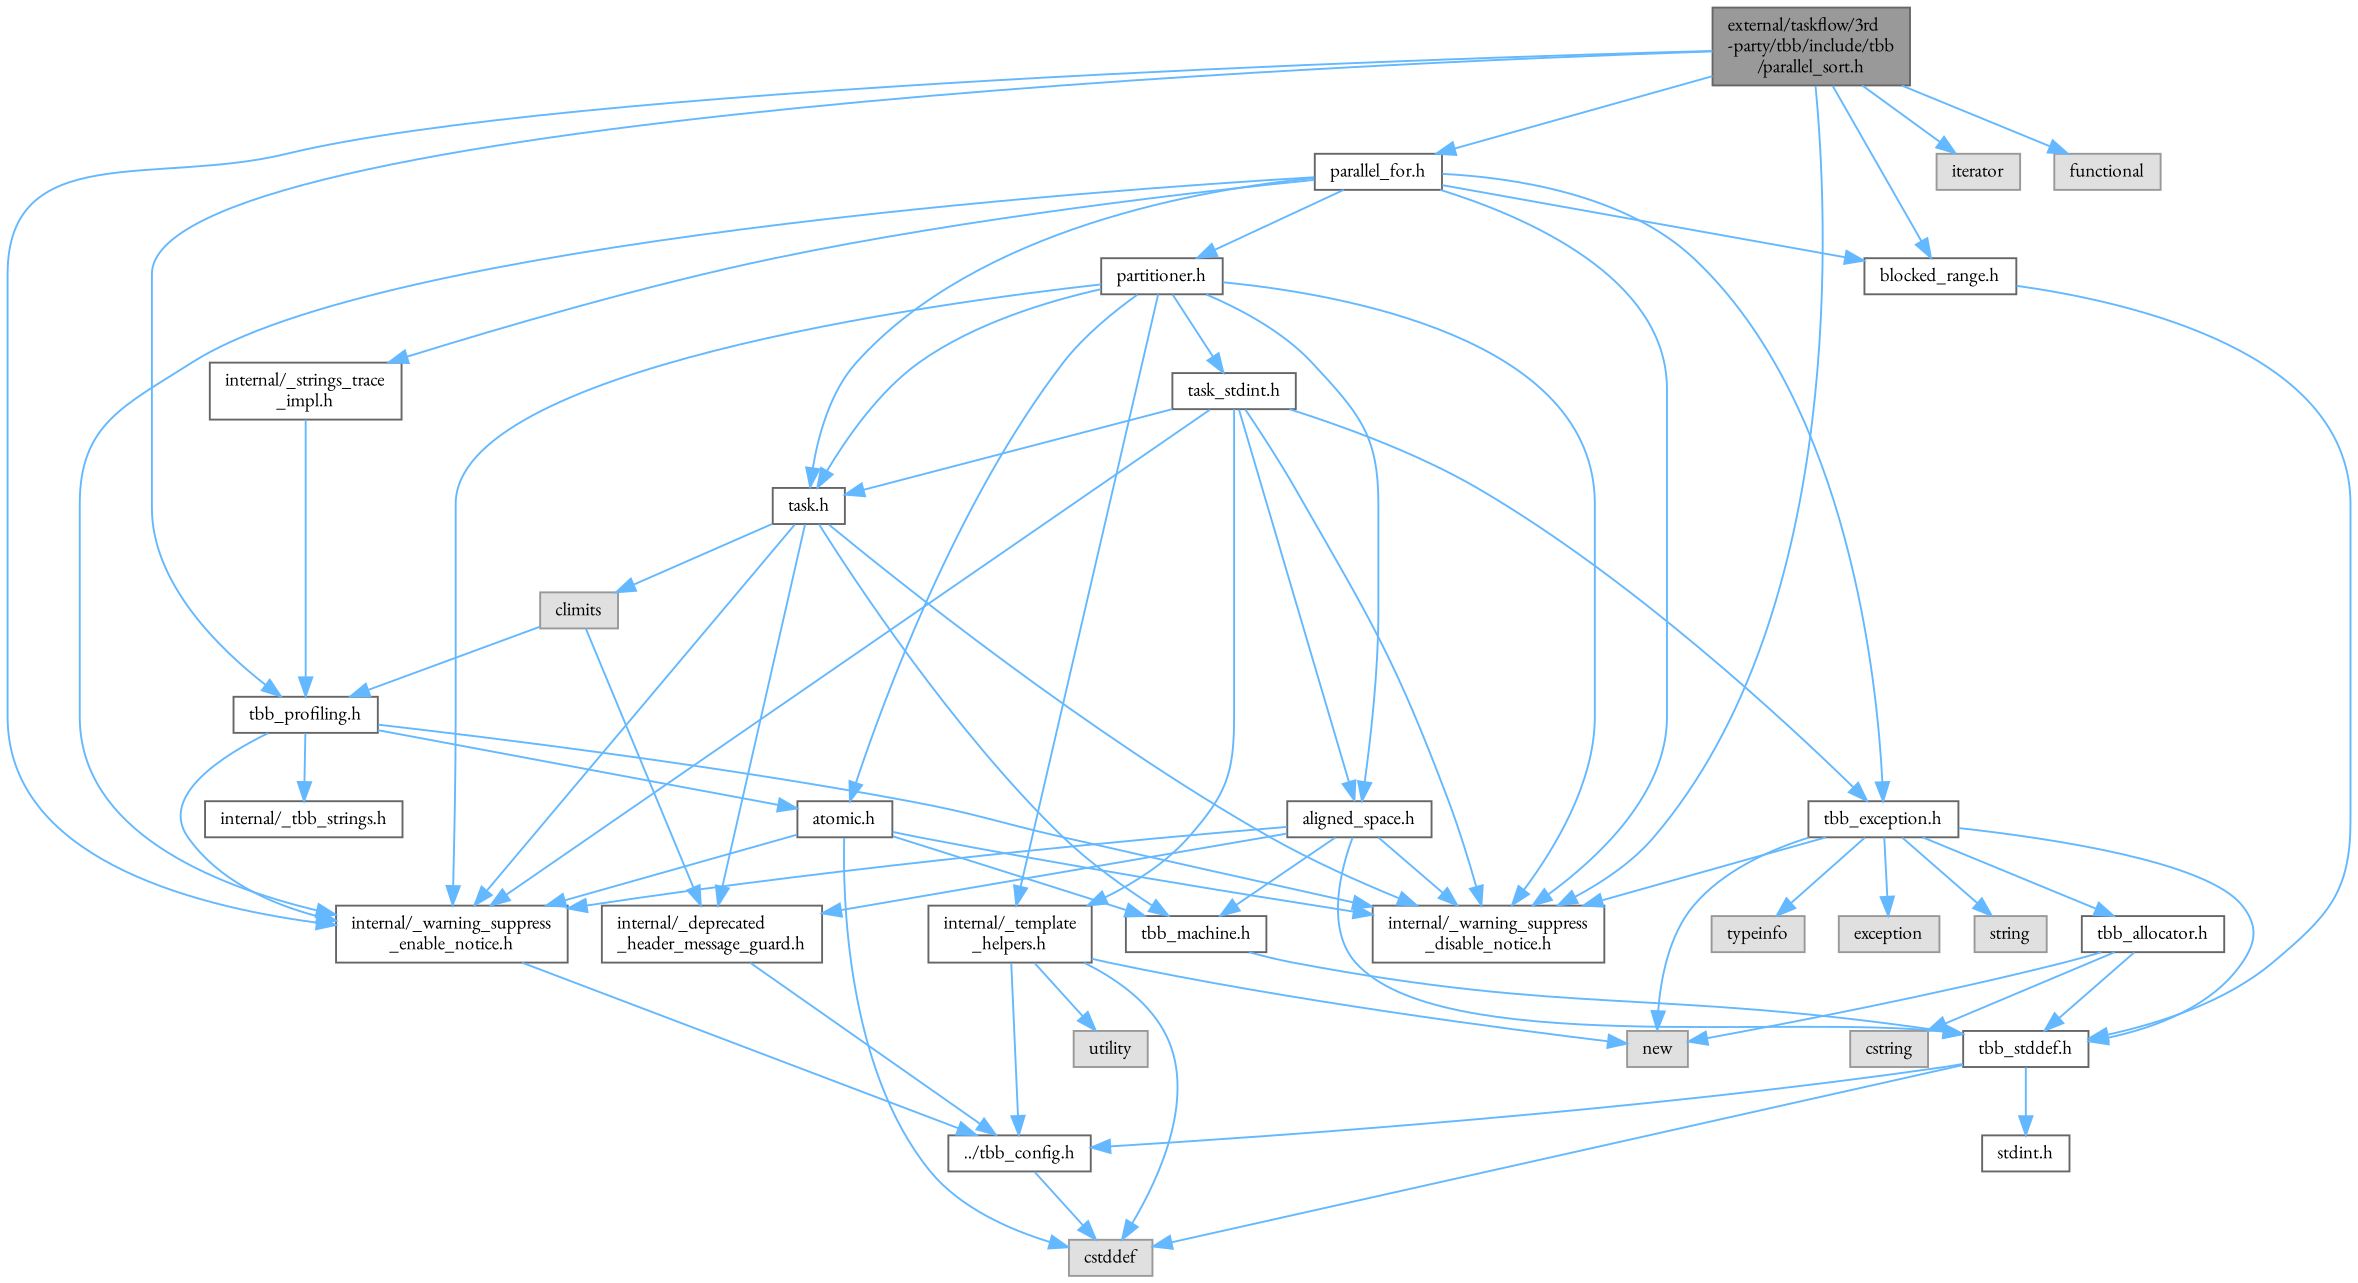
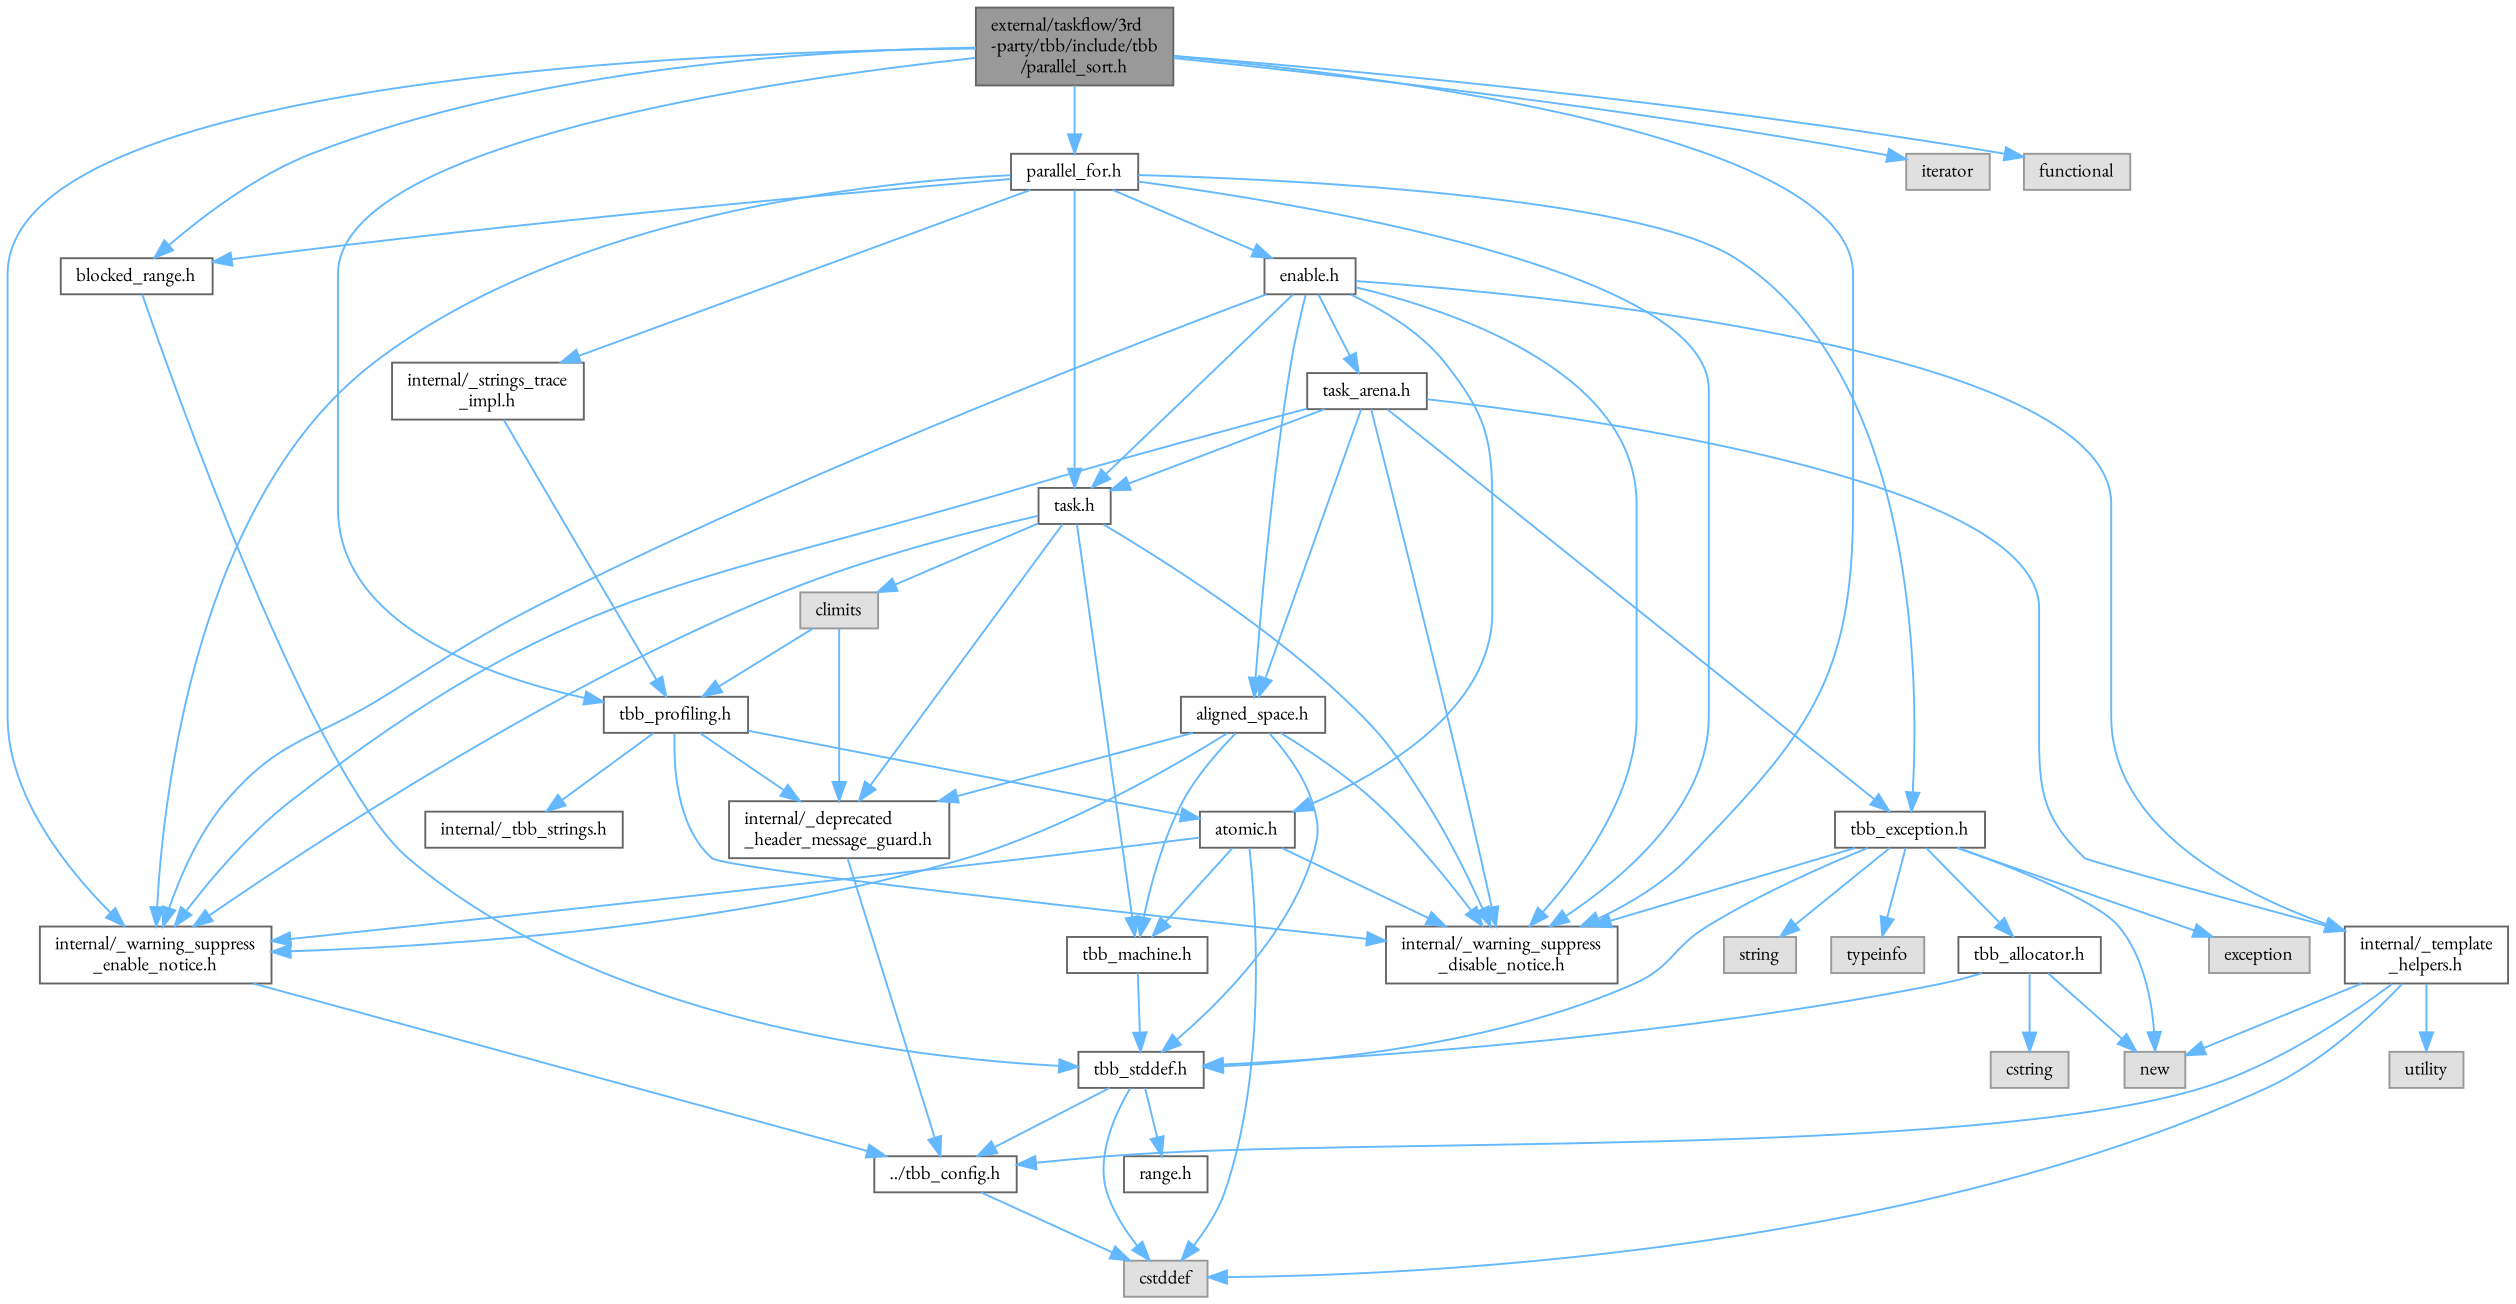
node "partitioner.h": label "partitioner.h" -> "enable.h"
node "task_stdint.h": label "task_stdint.h" -> "task_arena.h"
edge "tbb_profiling.h" -> "internal/_warning_suppress _enable_notice.h": now "tbb_profiling.h" -> "internal/_deprecated _header_message_guard.h"
node "stdint.h": label "stdint.h" -> "range.h"
